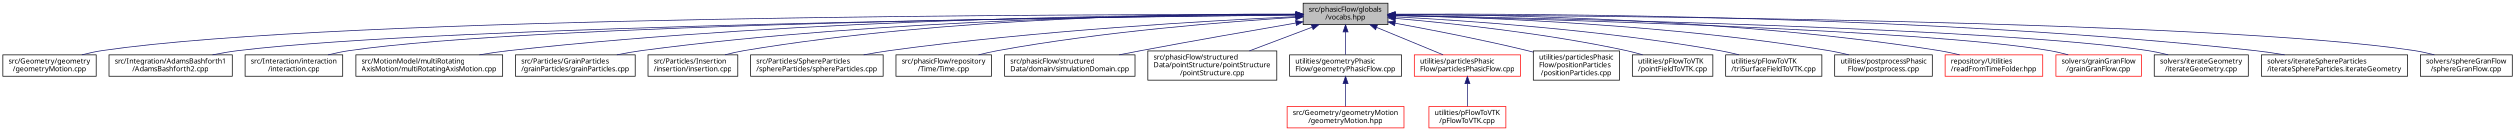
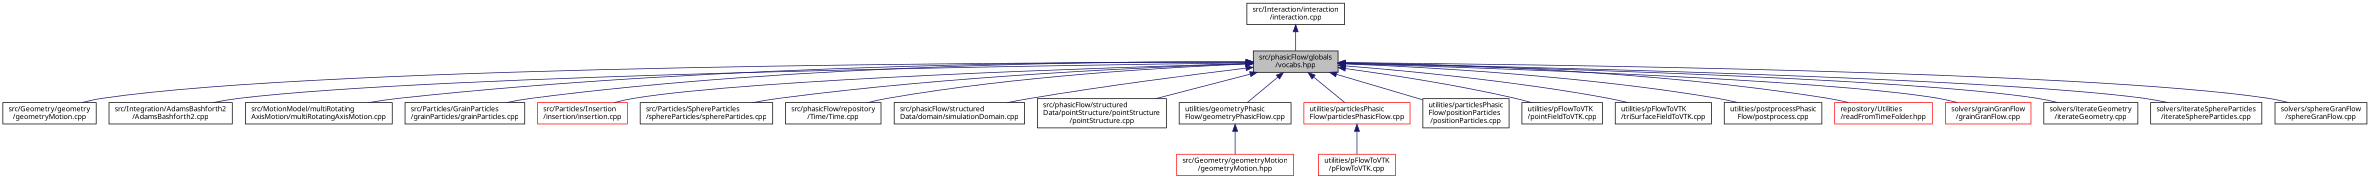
edge "src/Interaction/interaction /interaction.cpp" -> "src/phasicFlow/globals /vocabs.hpp": reversed
node "src/Integration/AdamsBashforth1 /AdamsBashforth2.cpp": label "src/Integration/AdamsBashforth1 /AdamsBashforth2.cpp" -> "src/Integration/AdamsBashforth2 /AdamsBashforth2.cpp"
node "src/Particles/Insertion /insertion/insertion.cpp": color black -> red
node "solvers/iterateSphereParticles /iterateSphereParticles.iterateGeometry": label "solvers/iterateSphereParticles /iterateSphereParticles.iterateGeometry" -> "solvers/iterateSphereParticles /iterateSphereParticles.cpp"
